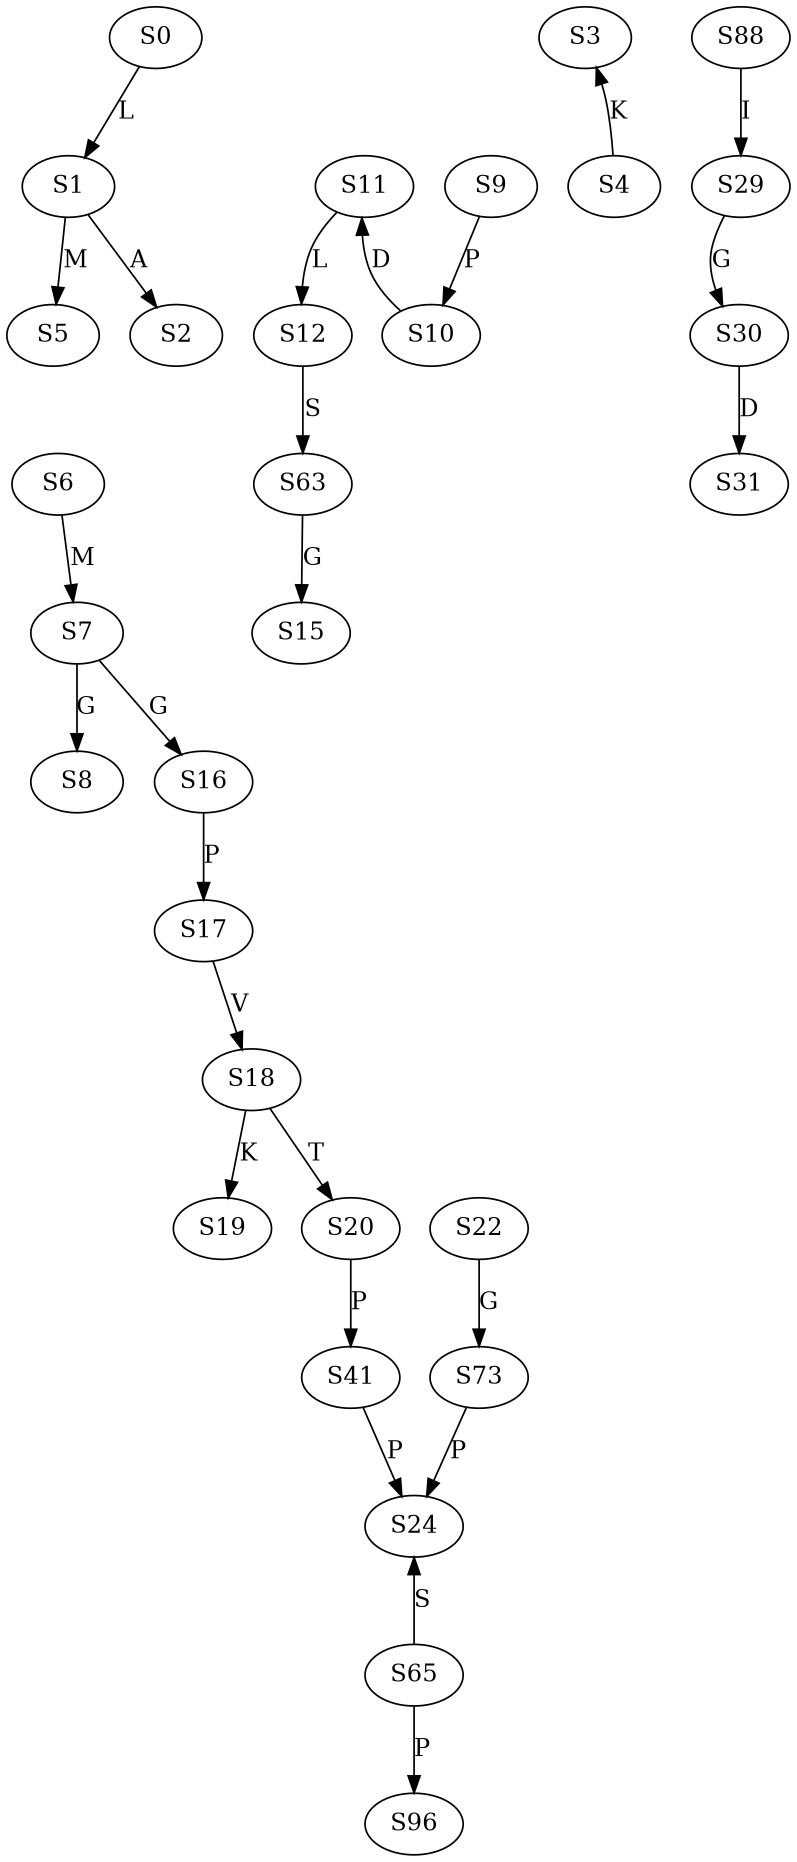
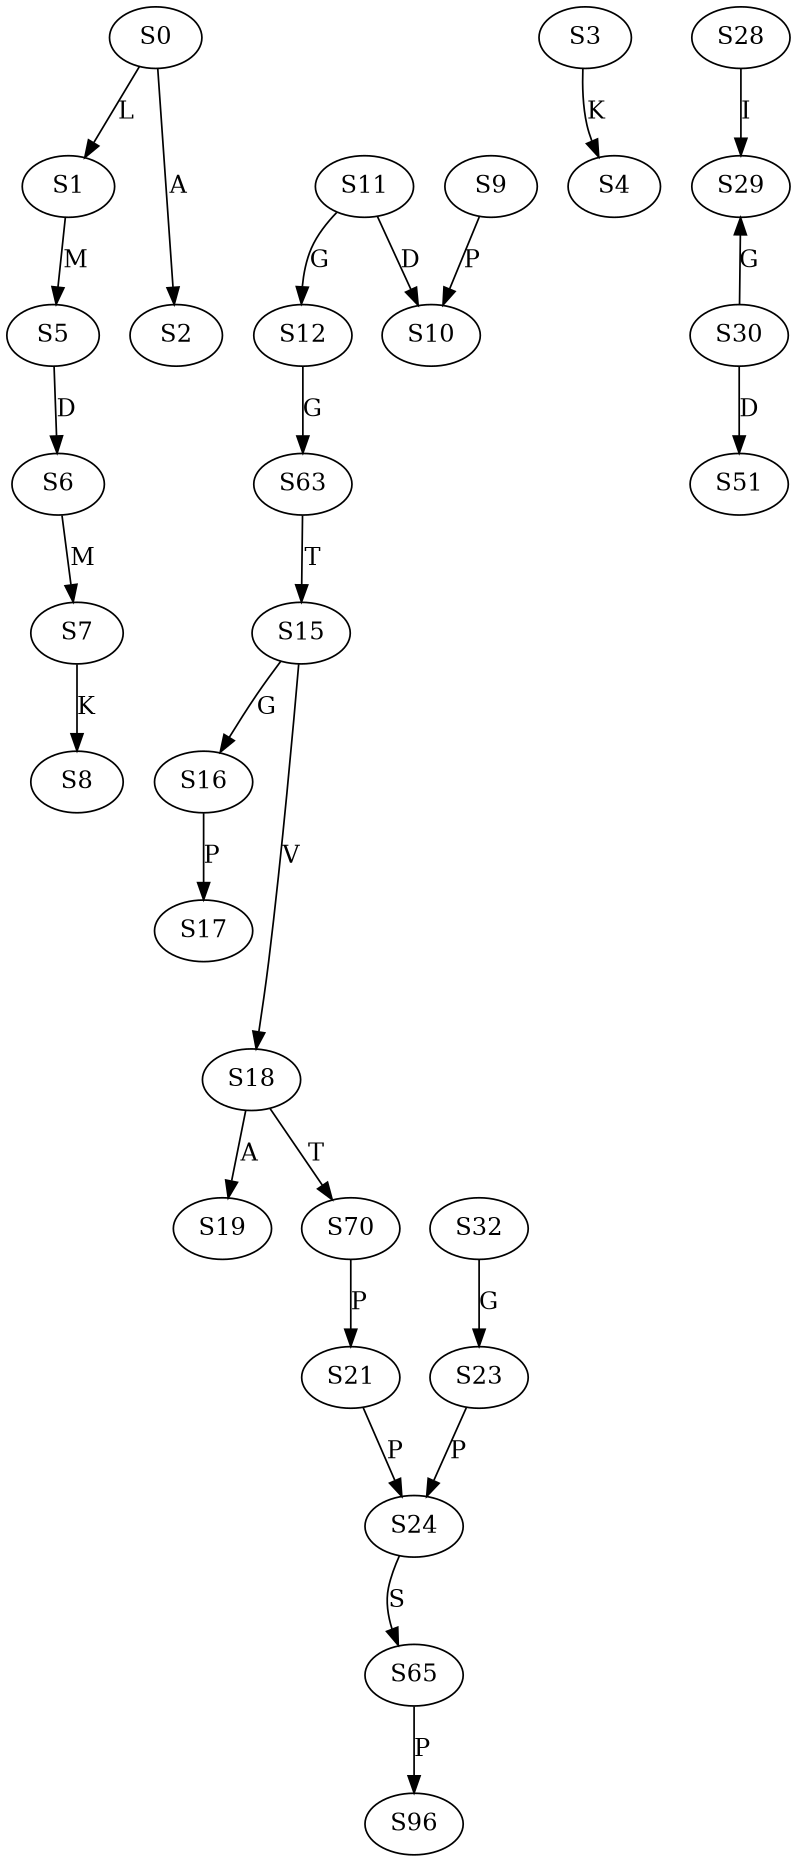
node "S88": label "S88" -> "S28"
edge "S4" -> "S3": reversed
edge "S29" -> "S30": reversed
edge "S1" -> "S2": now "S0" -> "S2"
edge "S11" -> "S12": label "L" -> "G"
edge "S10" -> "S11": reversed
edge "S5" -> "S6": added, label "D"
edge "S12" -> "S63": label "S" -> "G"
node "S31": label "S31" -> "S51"
edge "S63" -> "S15": label "G" -> "T"
edge "S7" -> "S16": now "S15" -> "S16"
edge "S7" -> "S8": label "G" -> "K"
edge "S17" -> "S18": now "S15" -> "S18"
edge "S18" -> "S19": label "K" -> "A"
node "S20": label "S20" -> "S70"
node "S22": label "S22" -> "S32"
node "S41": label "S41" -> "S21"
node "S73": label "S73" -> "S23"
edge "S65" -> "S24": reversed
